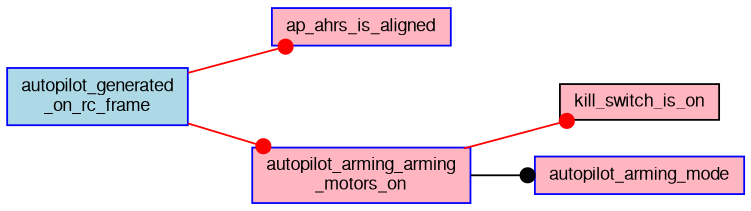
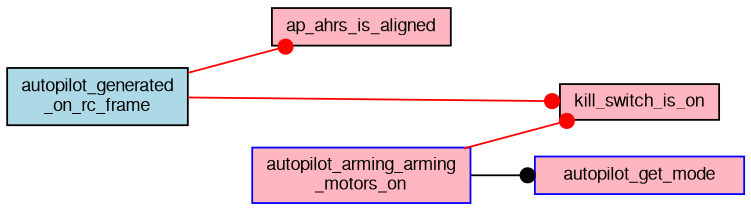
node "ap_ahrs_is_aligned": color blue -> black
node "autopilot_generated _on_rc_frame": color blue -> black
edge "autopilot_generated _on_rc_frame" -> "autopilot_arming_arming _motors_on": now "autopilot_generated _on_rc_frame" -> "kill_switch_is_on"
node "autopilot_arming_mode": label "autopilot_arming_mode" -> "autopilot_get_mode"
